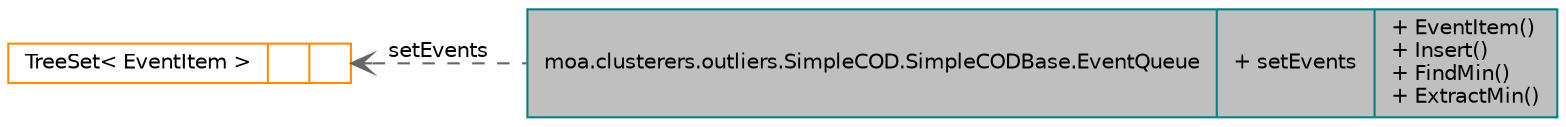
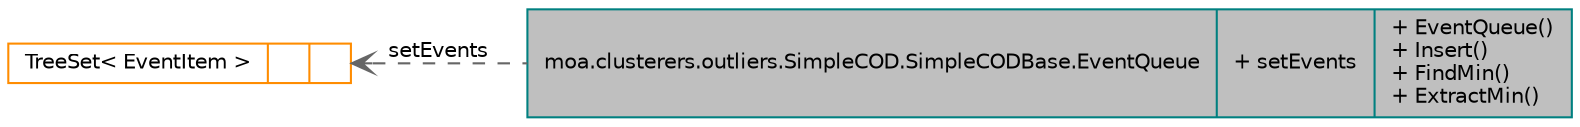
node "moa.clusterers.outliers.SimpleCOD.SimpleCODBase.EventQueue": text "+ EventItem()" -> "+ EventQueue()"
